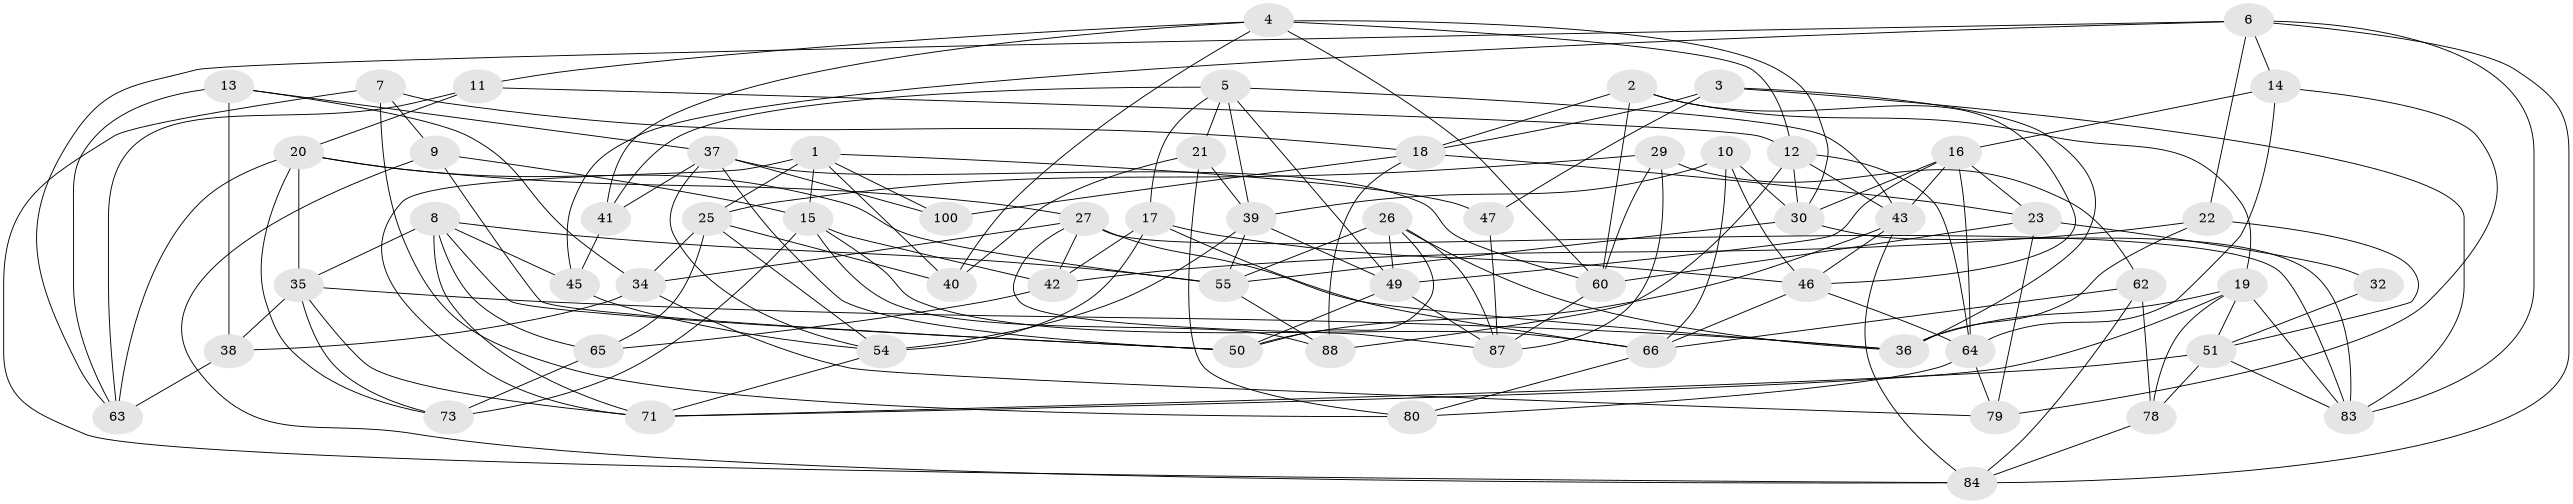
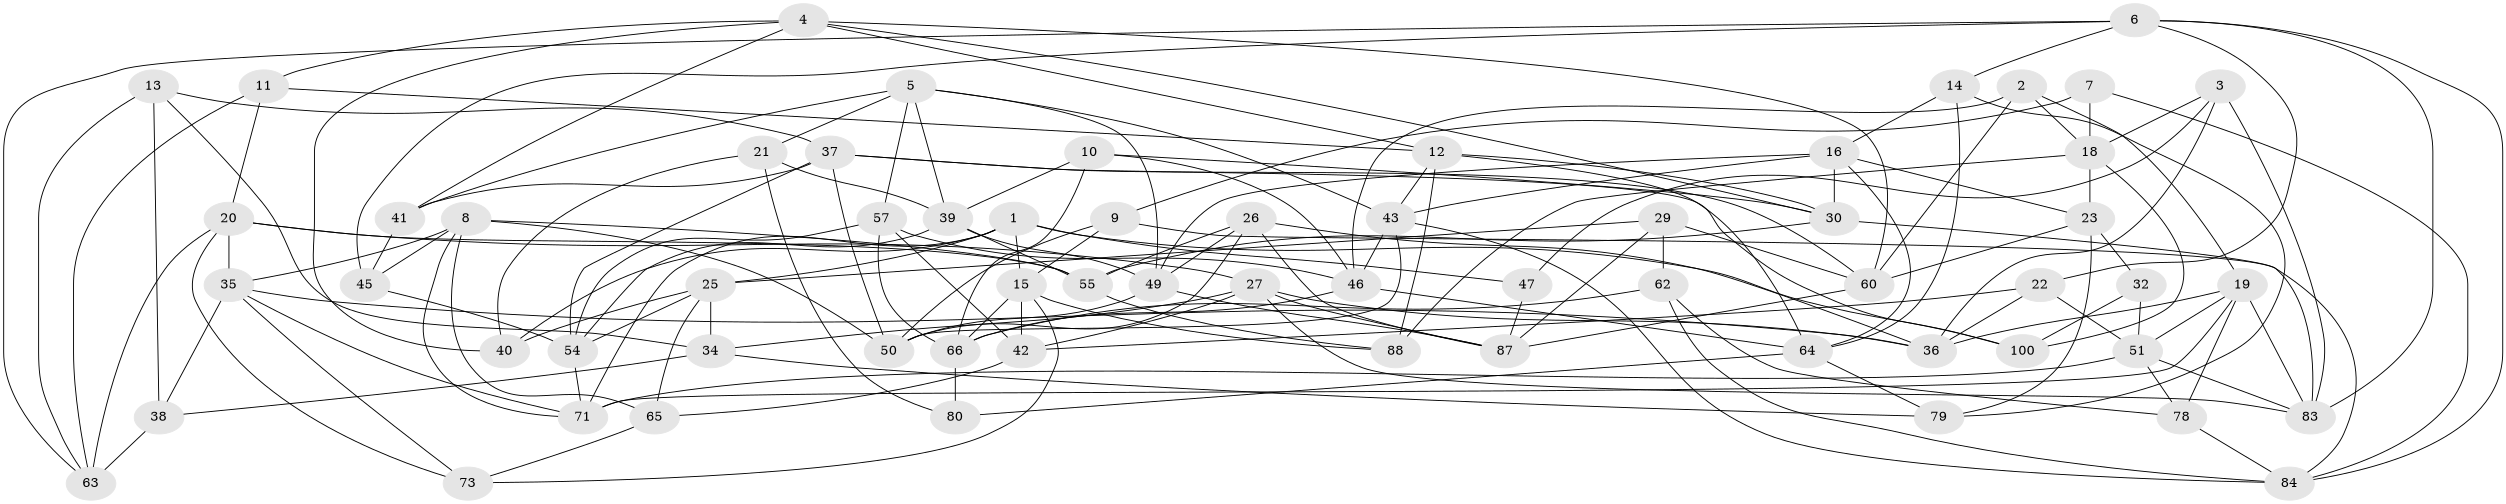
node "17": label "17" -> "57"
edge "32" -- "100": added
edge "7" -- "80": removed
